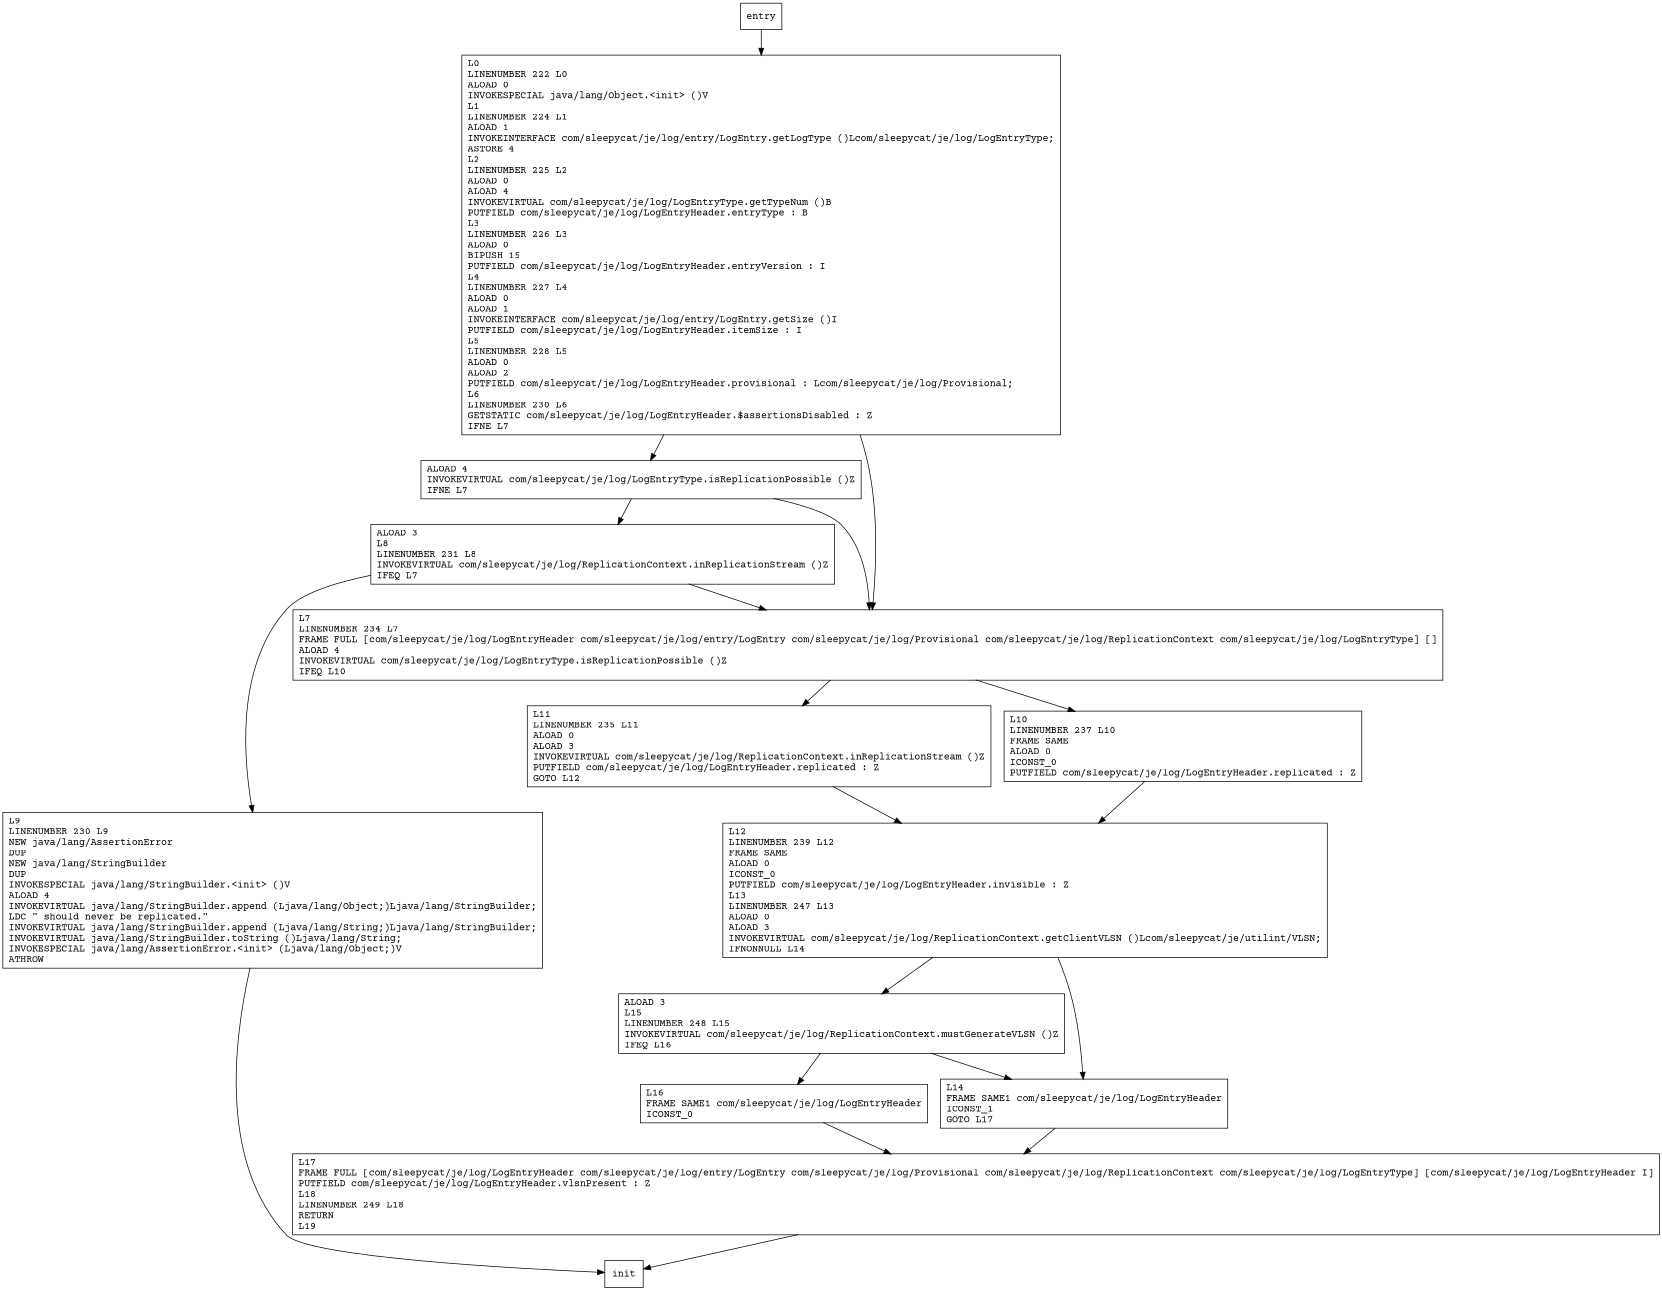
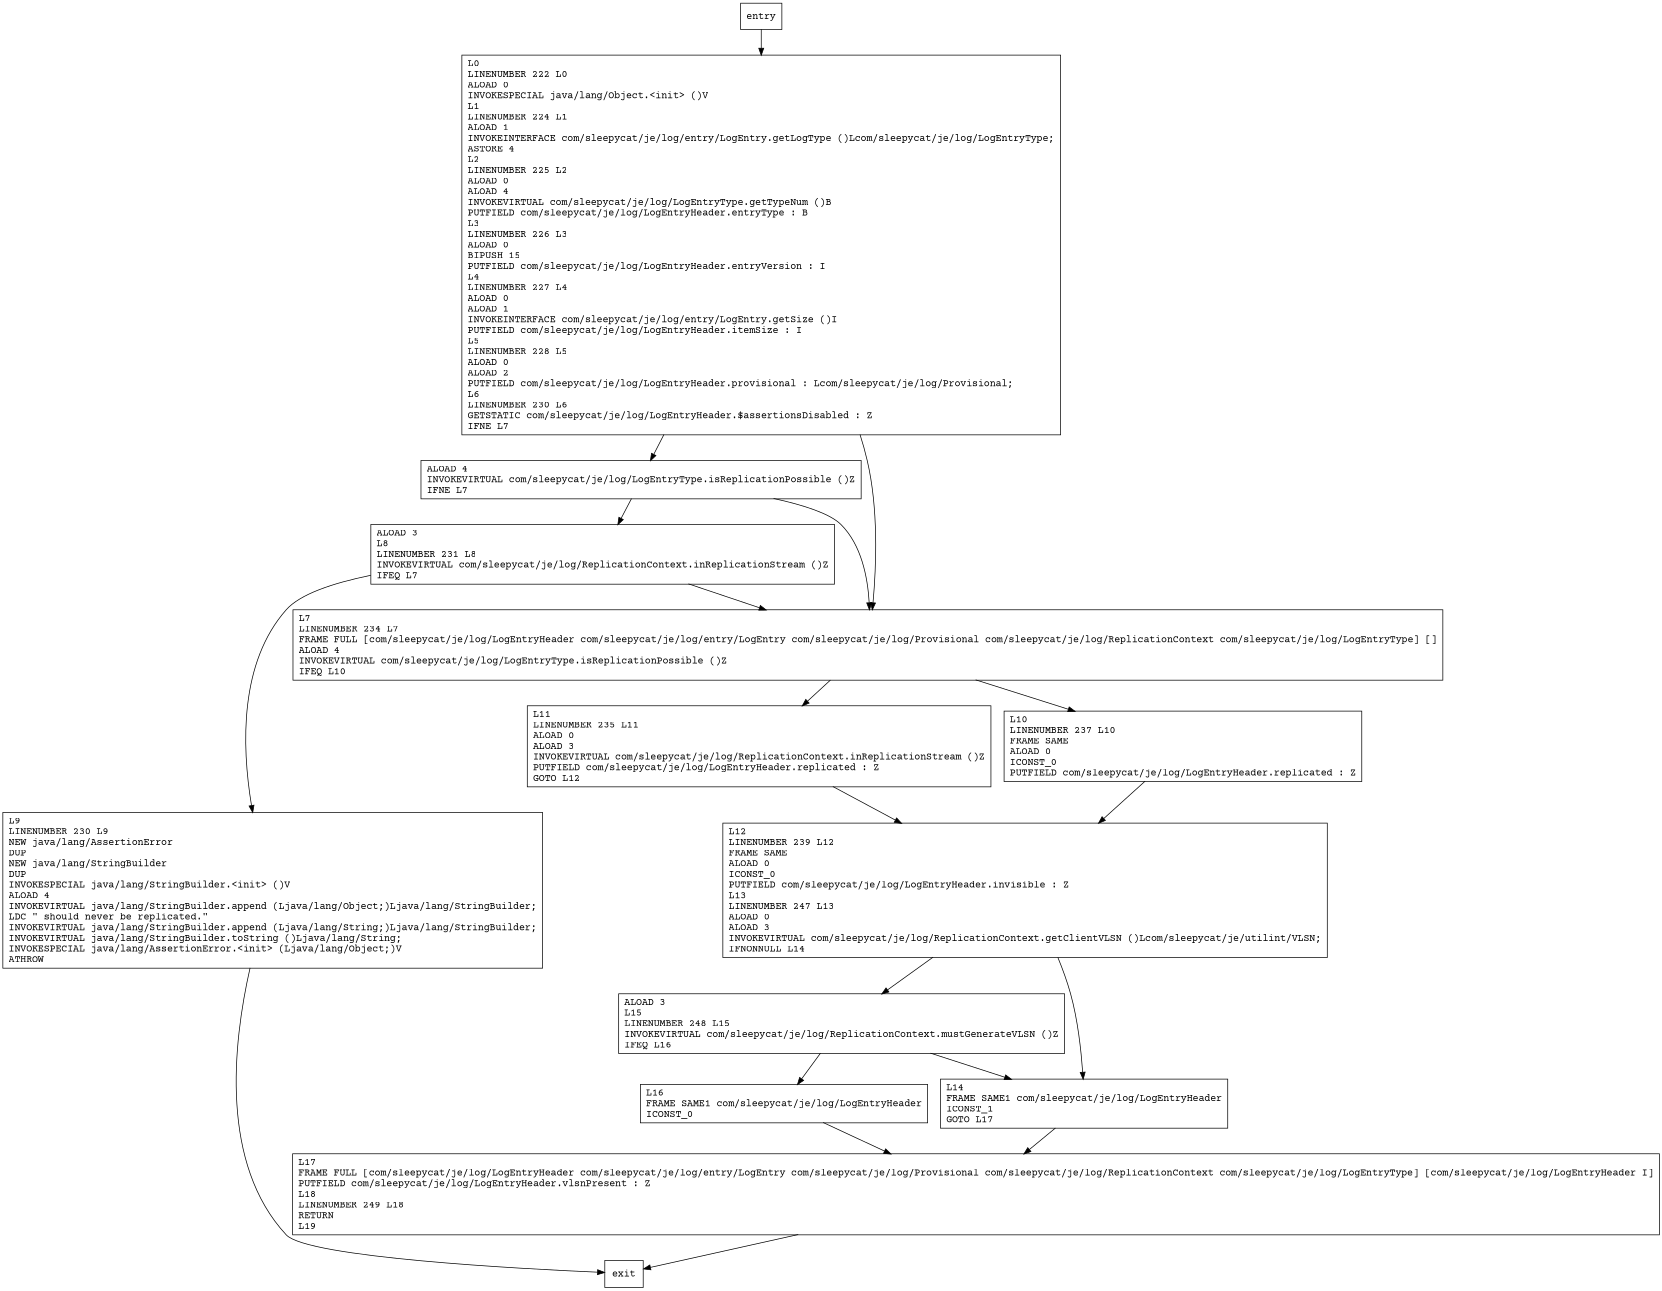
node "init": label "init" -> "exit"
